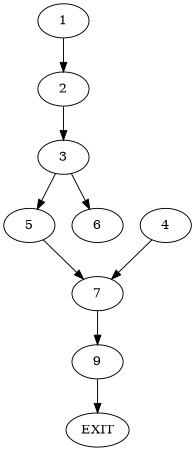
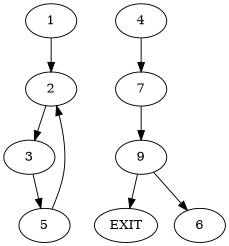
edge "3" -> "6": now "9" -> "6"
edge "5" -> "7": now "5" -> "2"
